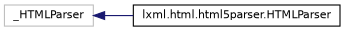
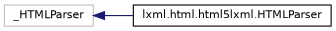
node "lxml.html.html5parser.HTMLParser": label "lxml.html.html5parser.HTMLParser" -> "lxml.html.html5lxml.HTMLParser"
